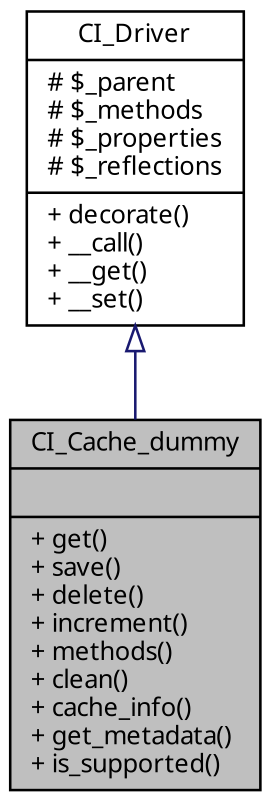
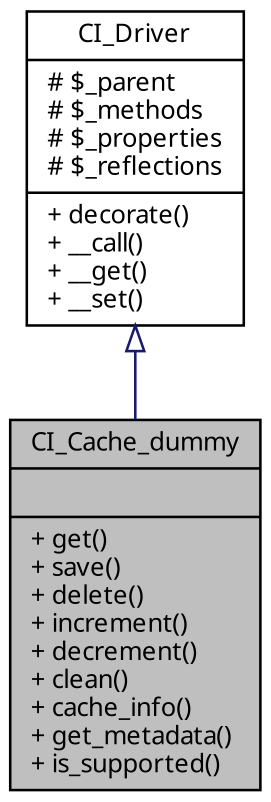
node "CI_Cache_dummy": text "+ methods()" -> "+ decrement()"
